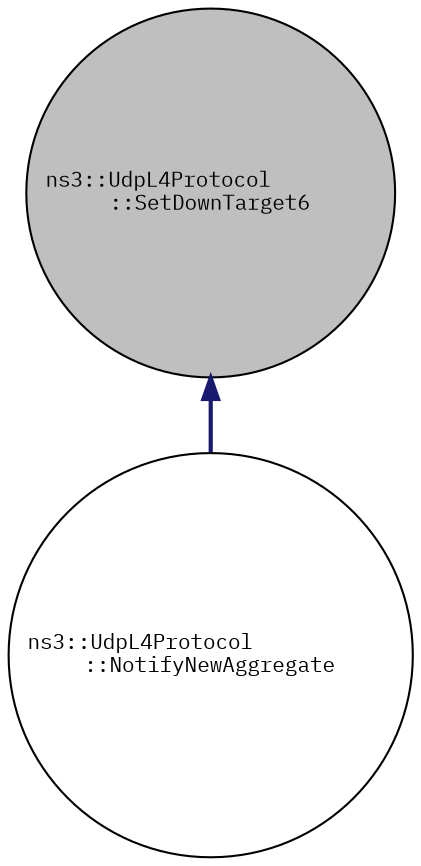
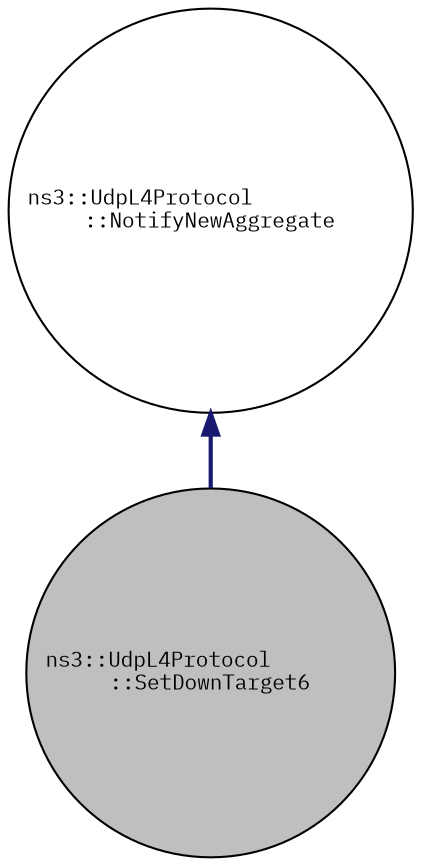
edge "ns3::UdpL4Protocol ::NotifyNewAggregate" -> "ns3::UdpL4Protocol ::SetDownTarget6": reversed
